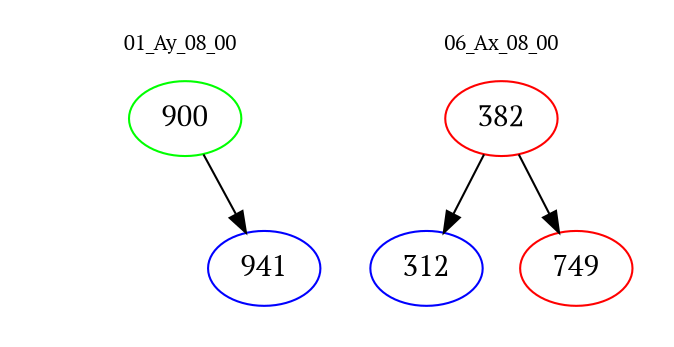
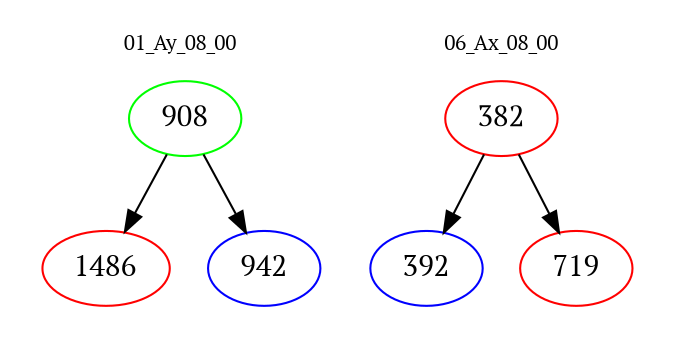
node "900": label "900" -> "908"
node "1486": added
node "941": label "941" -> "942"
node "312": label "312" -> "392"
node "749": label "749" -> "719"
